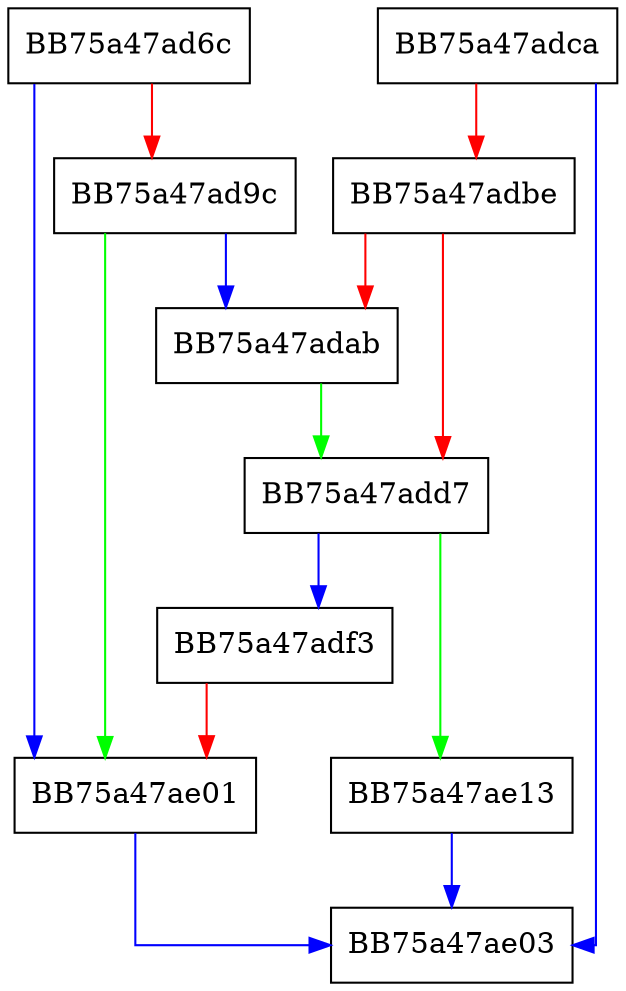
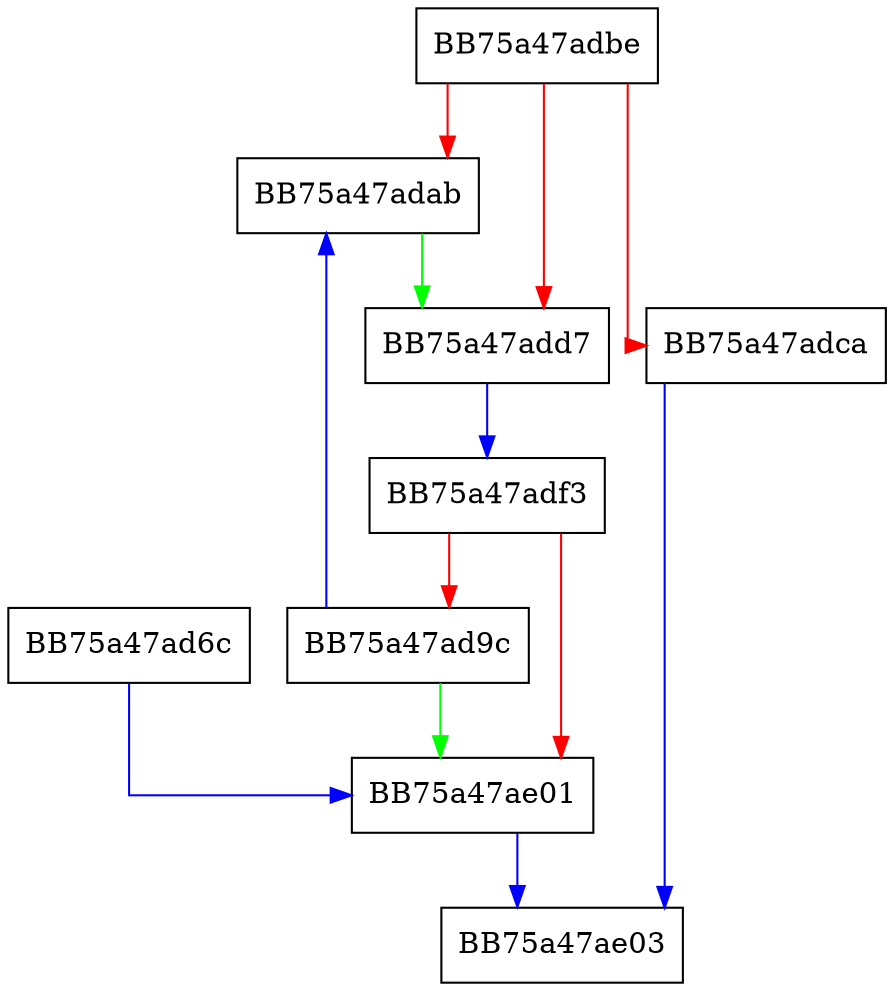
edge "BB75a47ad6c" -> "BB75a47ad9c": now "BB75a47adf3" -> "BB75a47ad9c"
edge "BB75a47adca" -> "BB75a47adbe": reversed
node "BB75a47ae13": removed
